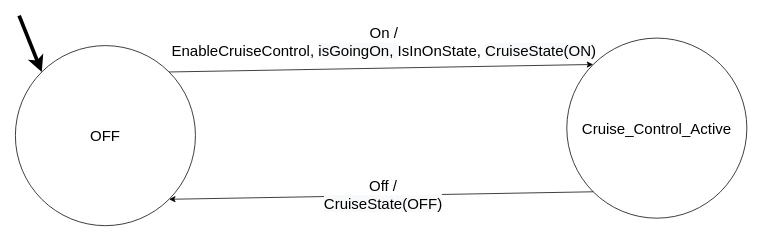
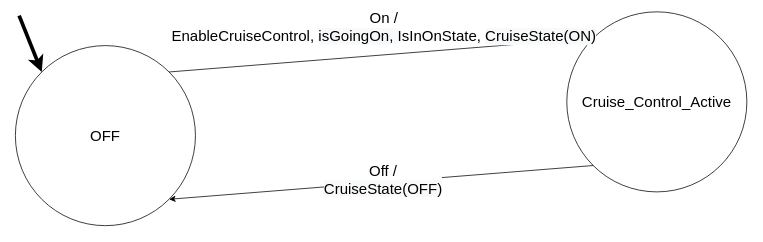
node "Cruise_Control_Active": moved (657, 128) -> (657, 102)
